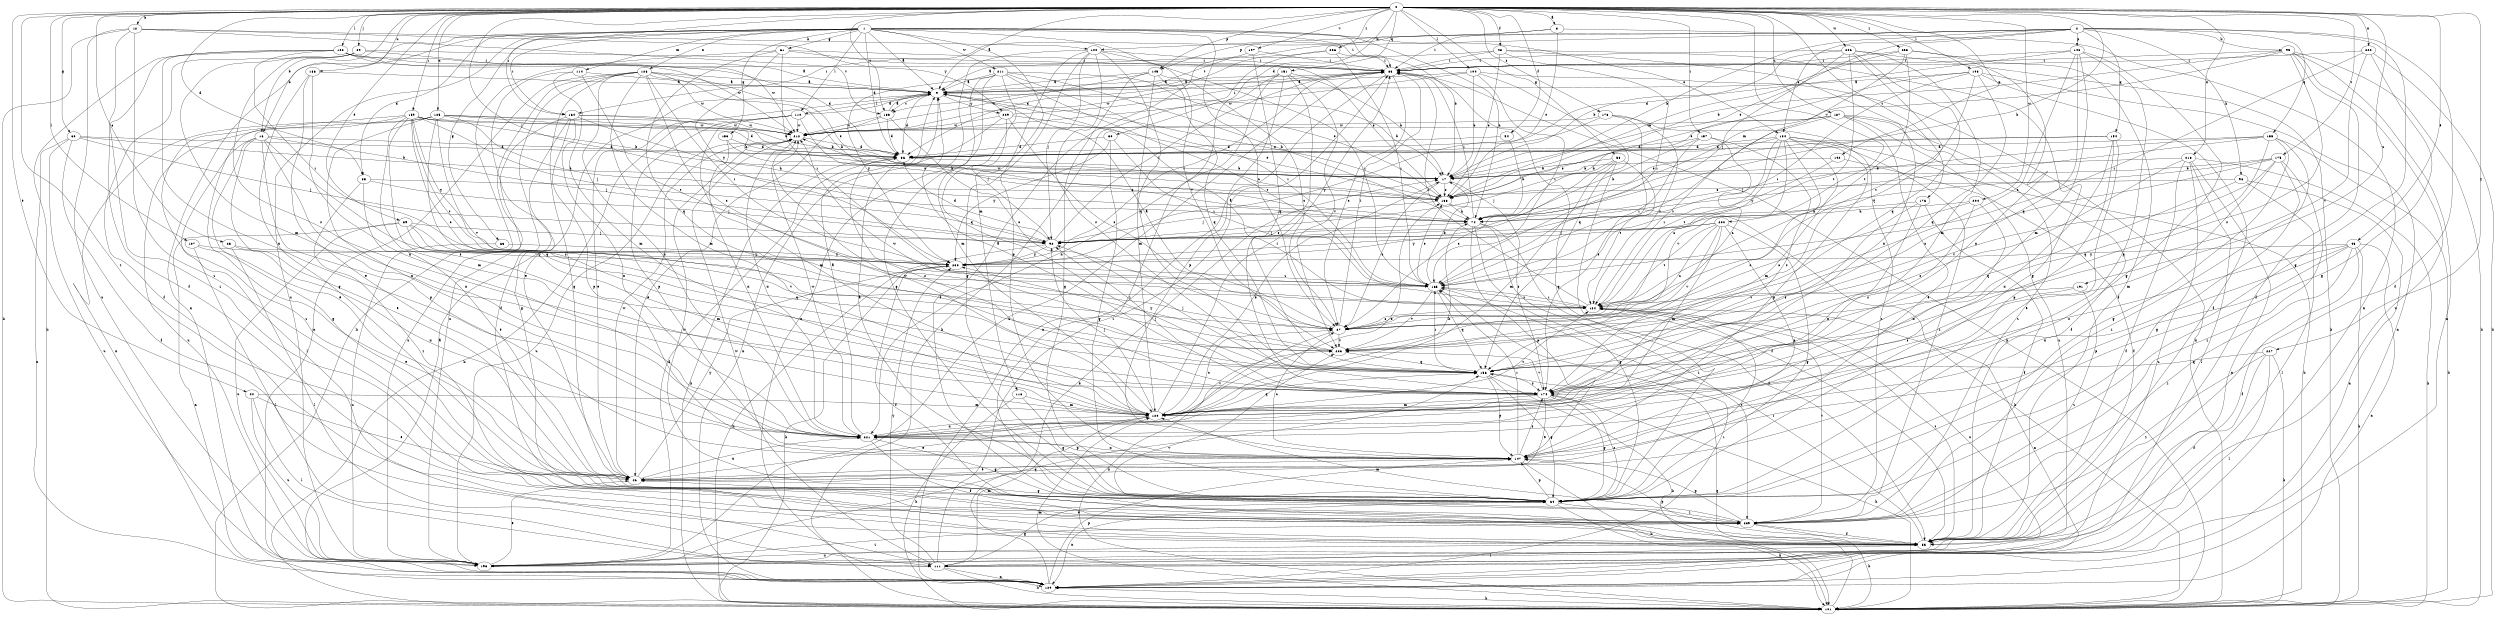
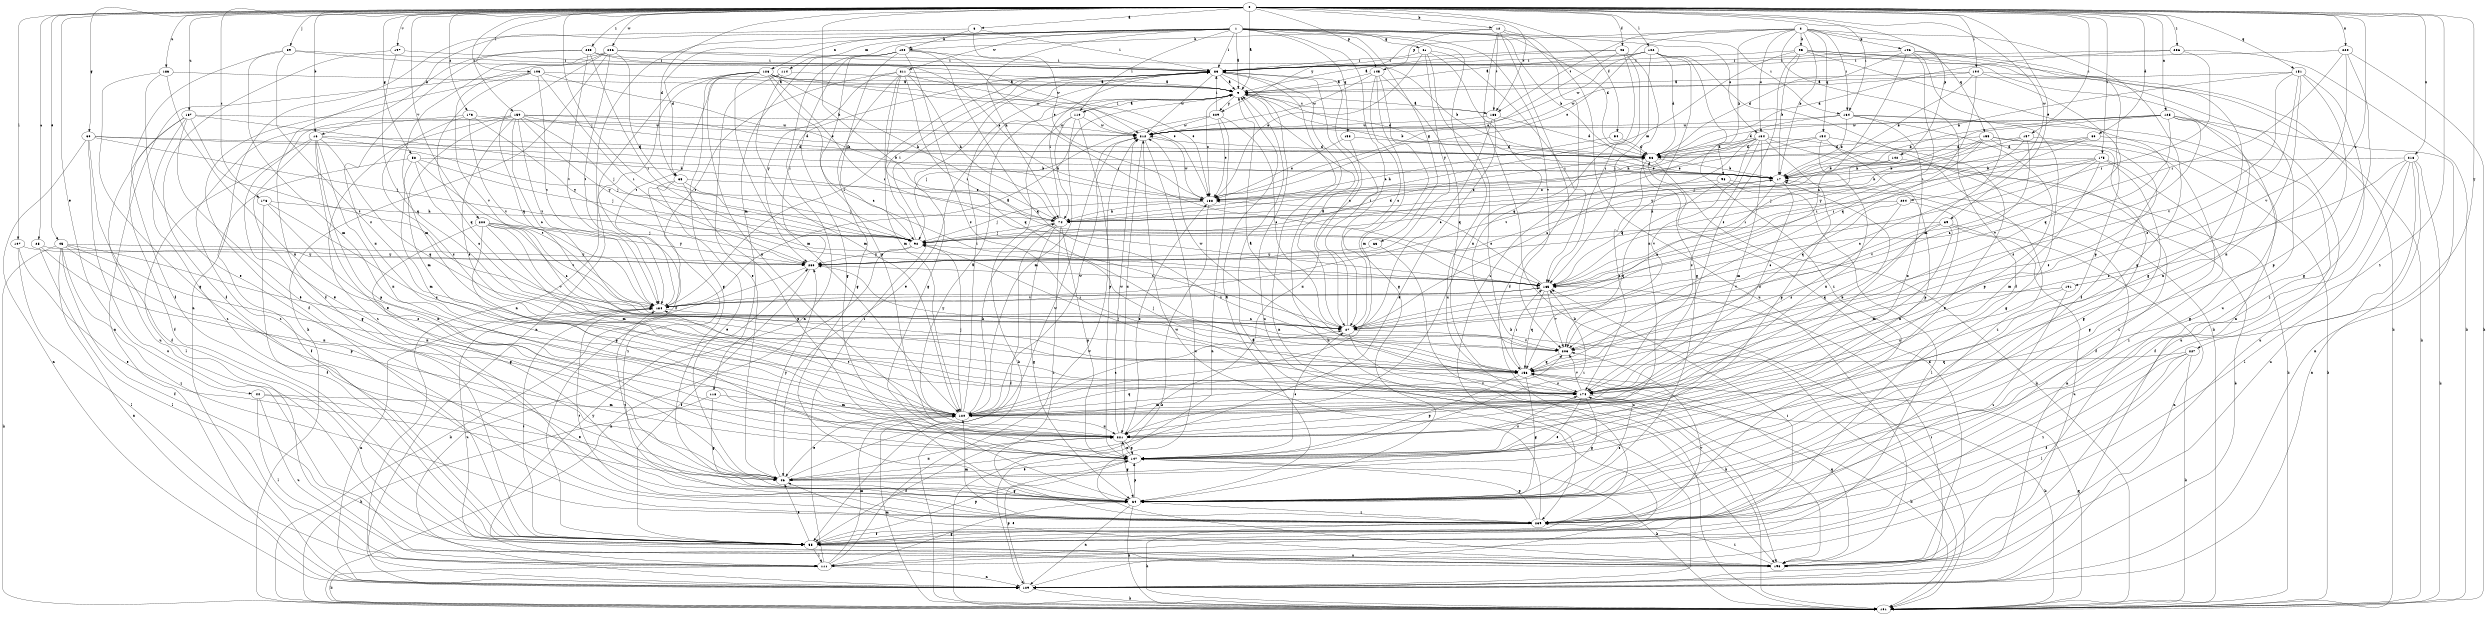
edge "126" -> "193": removed, label "u"
edge "35" -> "147": added, label "p"
